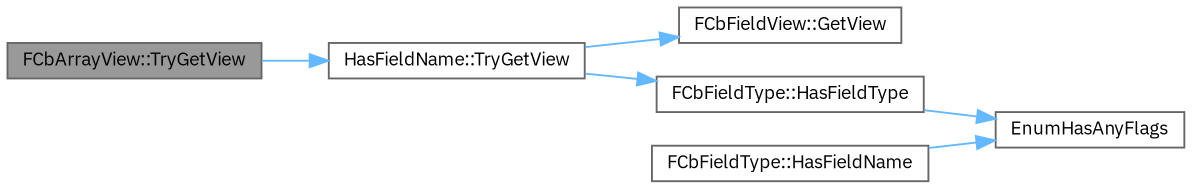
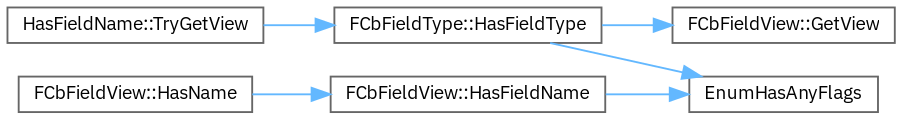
edge "HasFieldName::TryGetView" -> "FCbFieldView::GetView": now "FCbFieldType::HasFieldType" -> "FCbFieldView::GetView"
node "FCbArrayView::TryGetView": removed
node "FCbFieldView::HasName": added
node "FCbFieldType::HasFieldName": label "FCbFieldType::HasFieldName" -> "FCbFieldView::HasFieldName"
